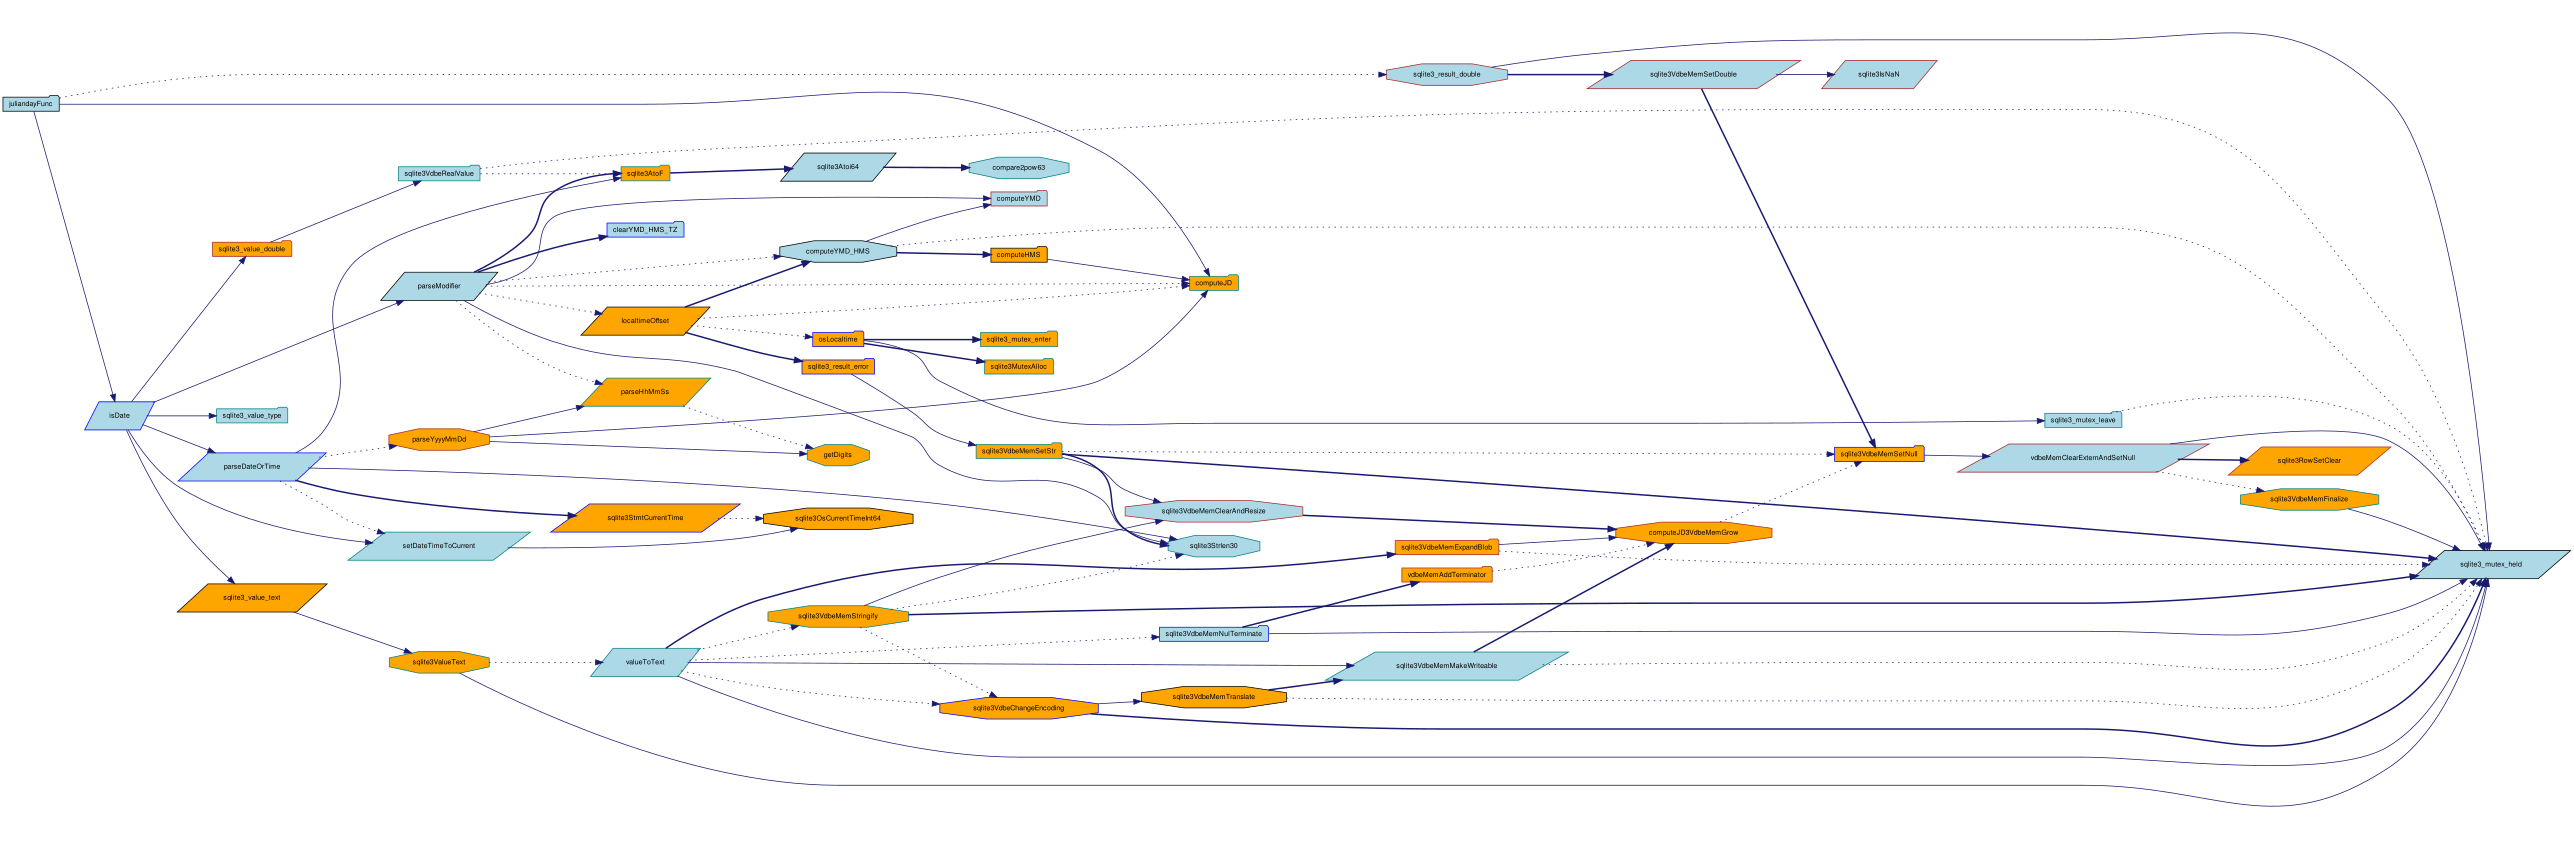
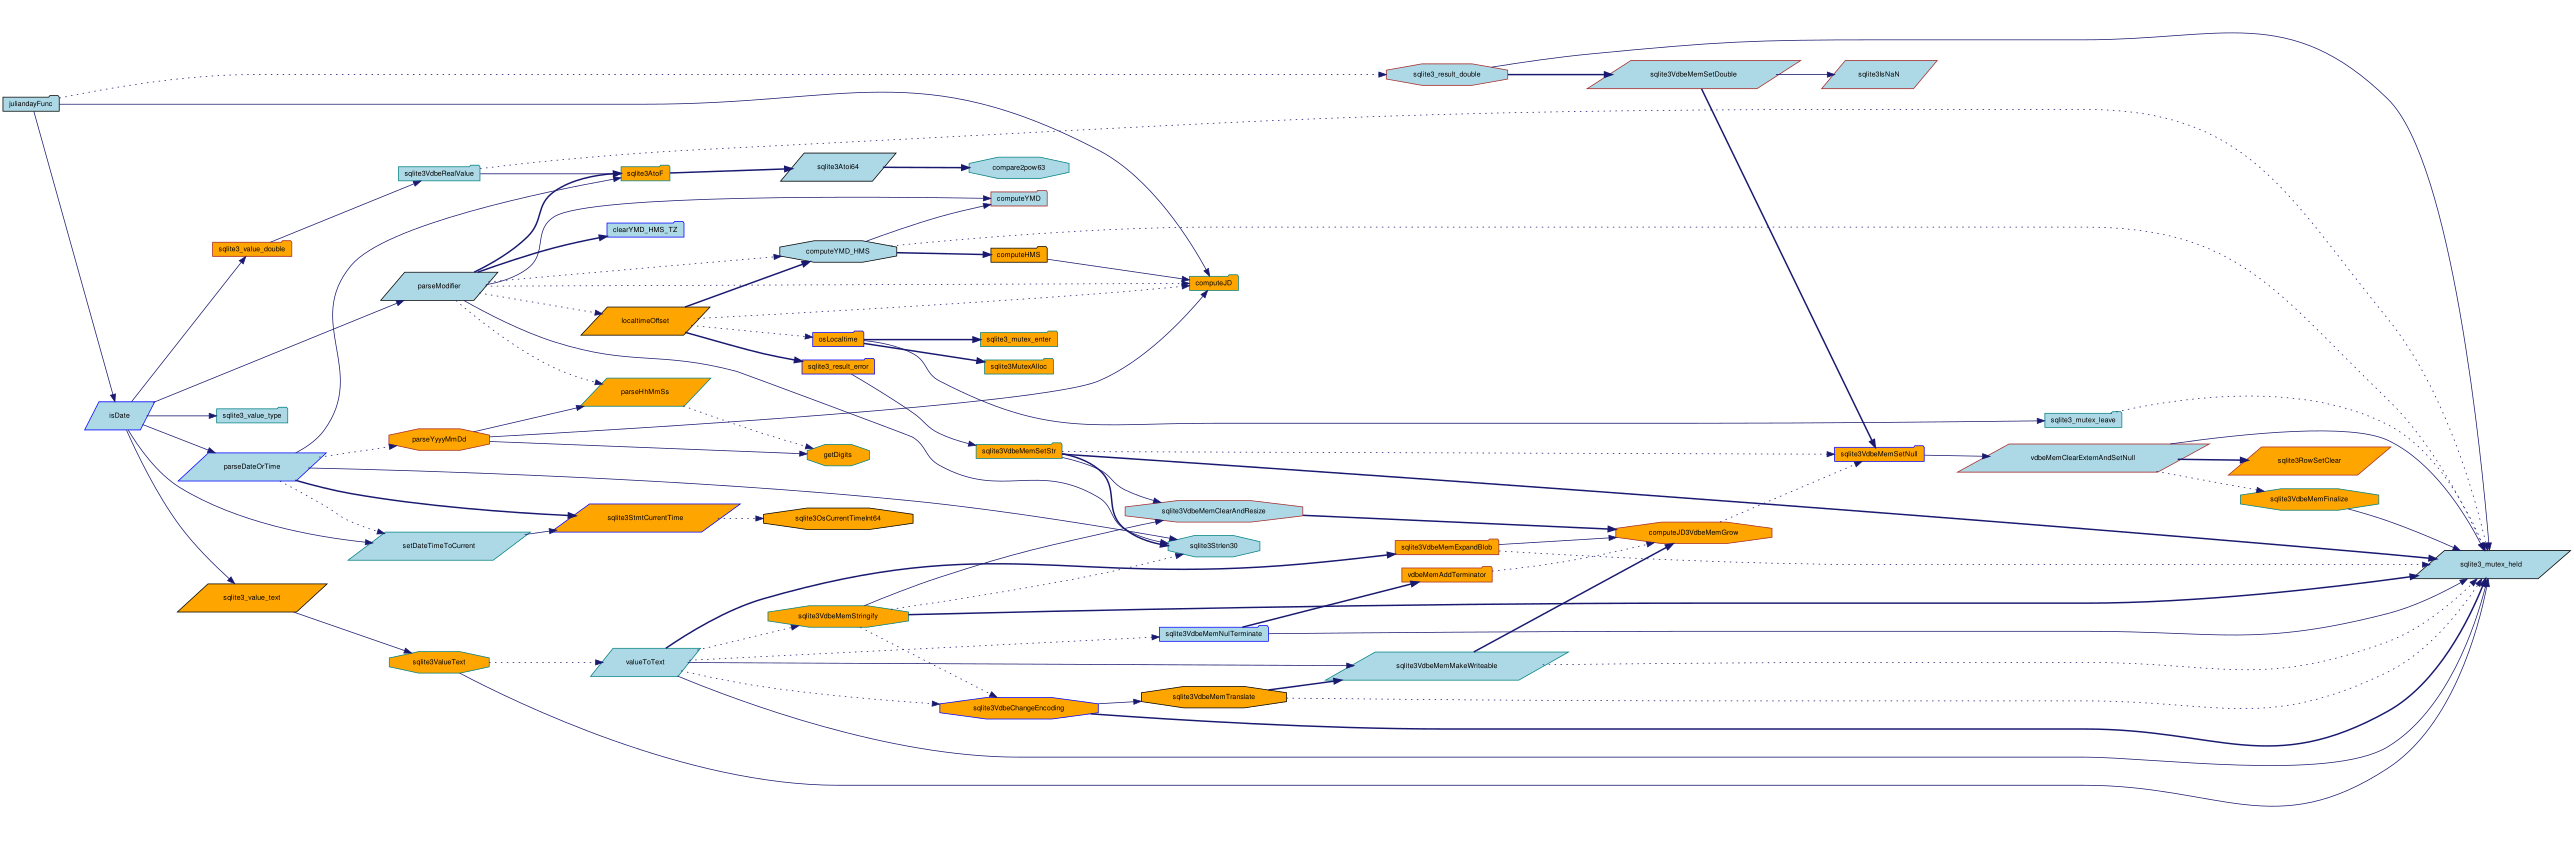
edge "sqlite3VdbeRealValue" -> "sqlite3AtoF": style dotted -> solid
edge "setDateTimeToCurrent" -> "sqlite3OsCurrentTimeInt64": now "setDateTimeToCurrent" -> "sqlite3StmtCurrentTime"
